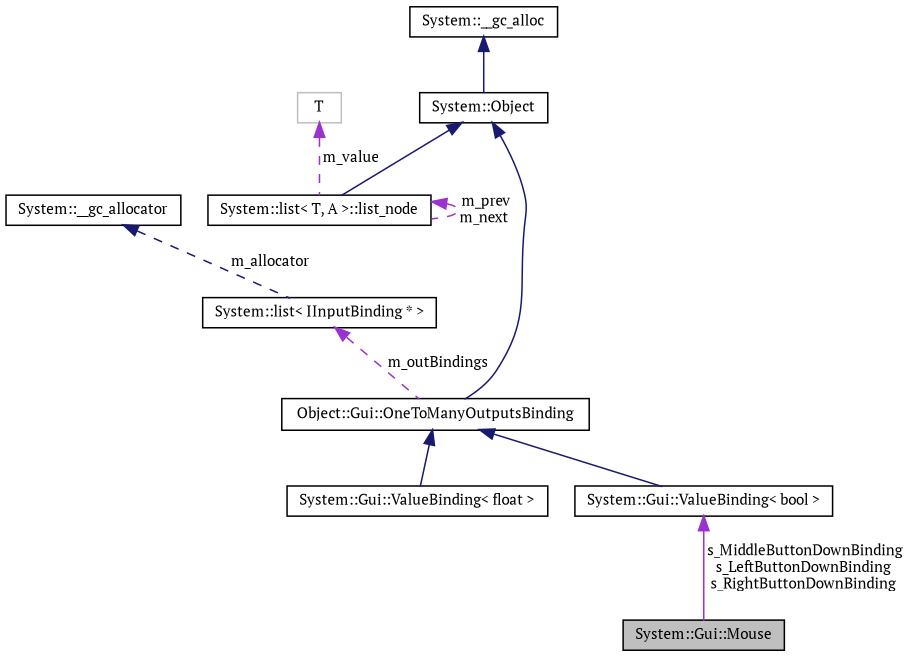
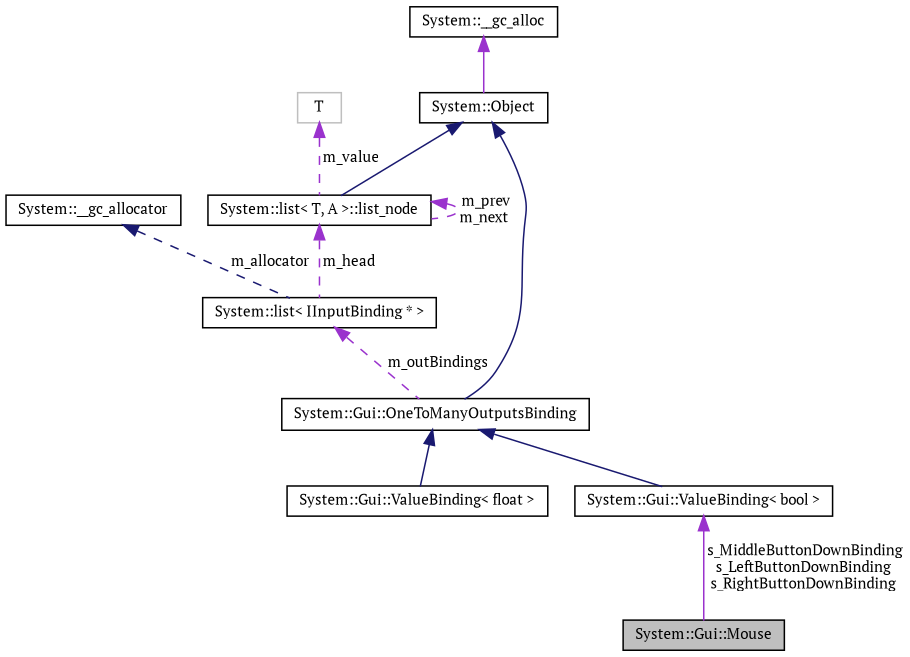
edge "System::Object" -> "System::__gc_alloc": color midnightblue -> darkorchid3
edge "System::list< IInputBinding * >" -> "System::list< T, A >::list_node": added, label "m_head"
node "Object::Gui::OneToManyOutputsBinding": label "Object::Gui::OneToManyOutputsBinding" -> "System::Gui::OneToManyOutputsBinding"
